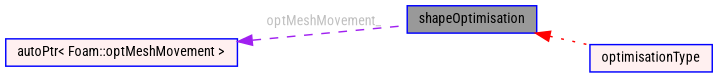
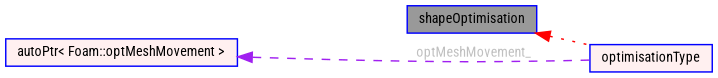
edge "shapeOptimisation" -> "autoPtr< Foam::optMeshMovement >": now "optimisationType" -> "autoPtr< Foam::optMeshMovement >"
